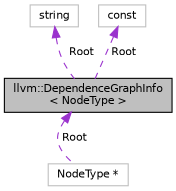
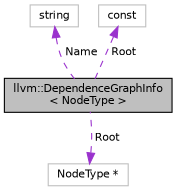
edge "llvm::DependenceGraphInfo < NodeType >" -> "string": label " Root" -> " Name"
edge "NodeType *" -> "llvm::DependenceGraphInfo < NodeType >": reversed
